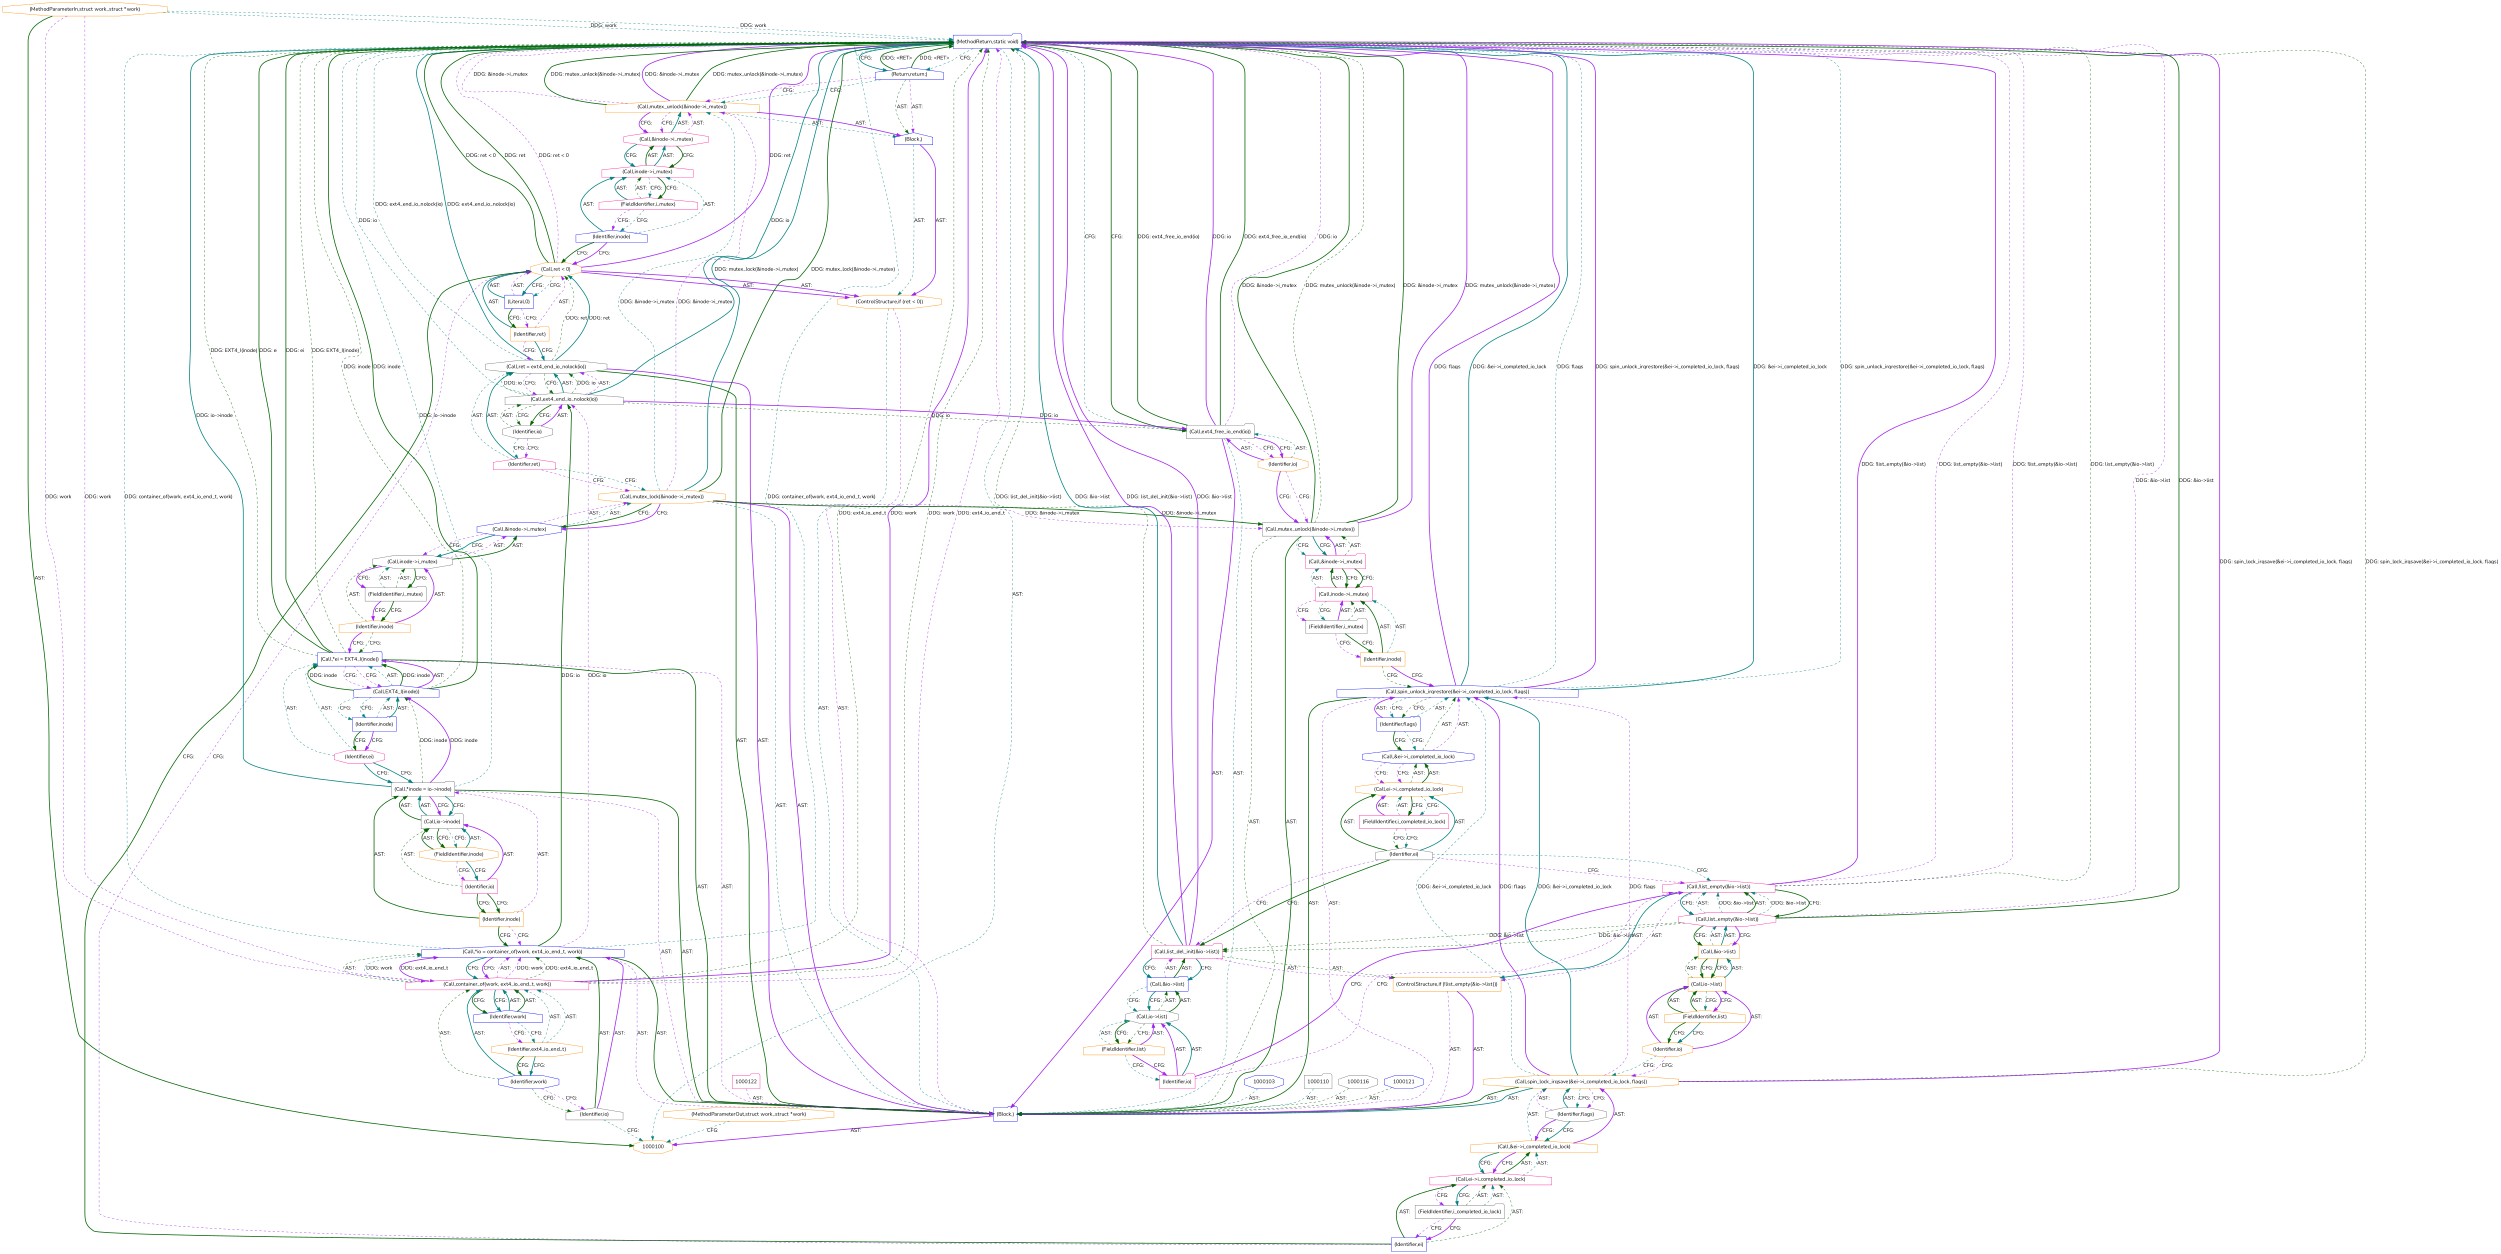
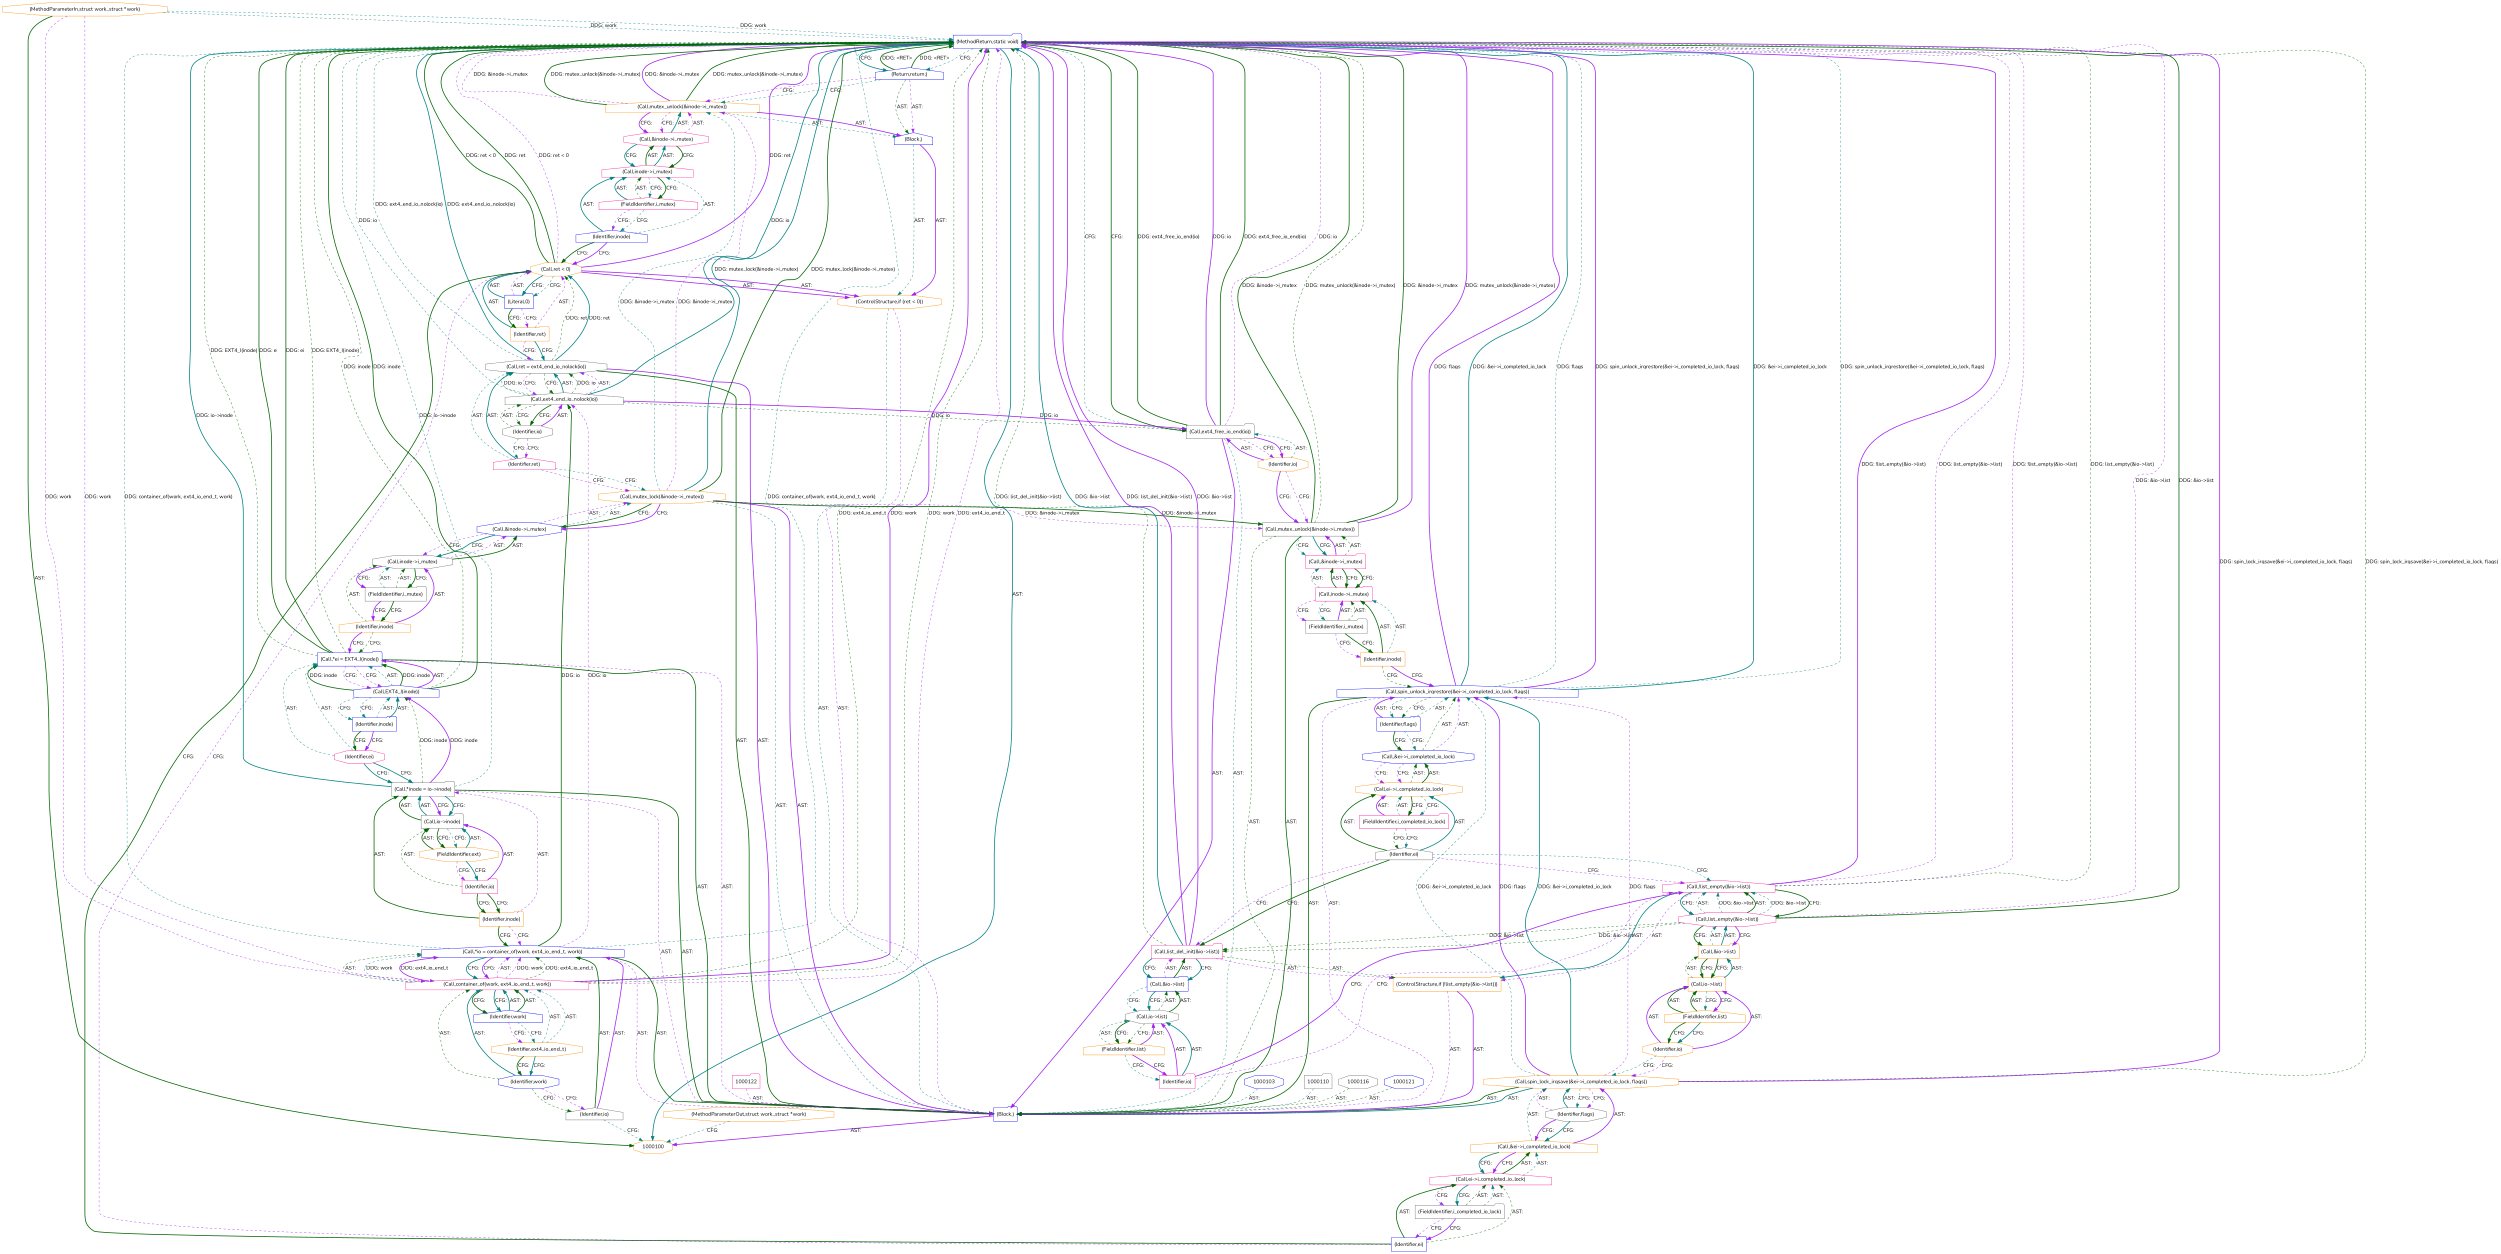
edge "(MethodReturn,static void)" -> "1000100": style dashed -> bold
node "(FieldIdentifier,inode)": label "(FieldIdentifier,inode)" -> "(FieldIdentifier,ext)"
